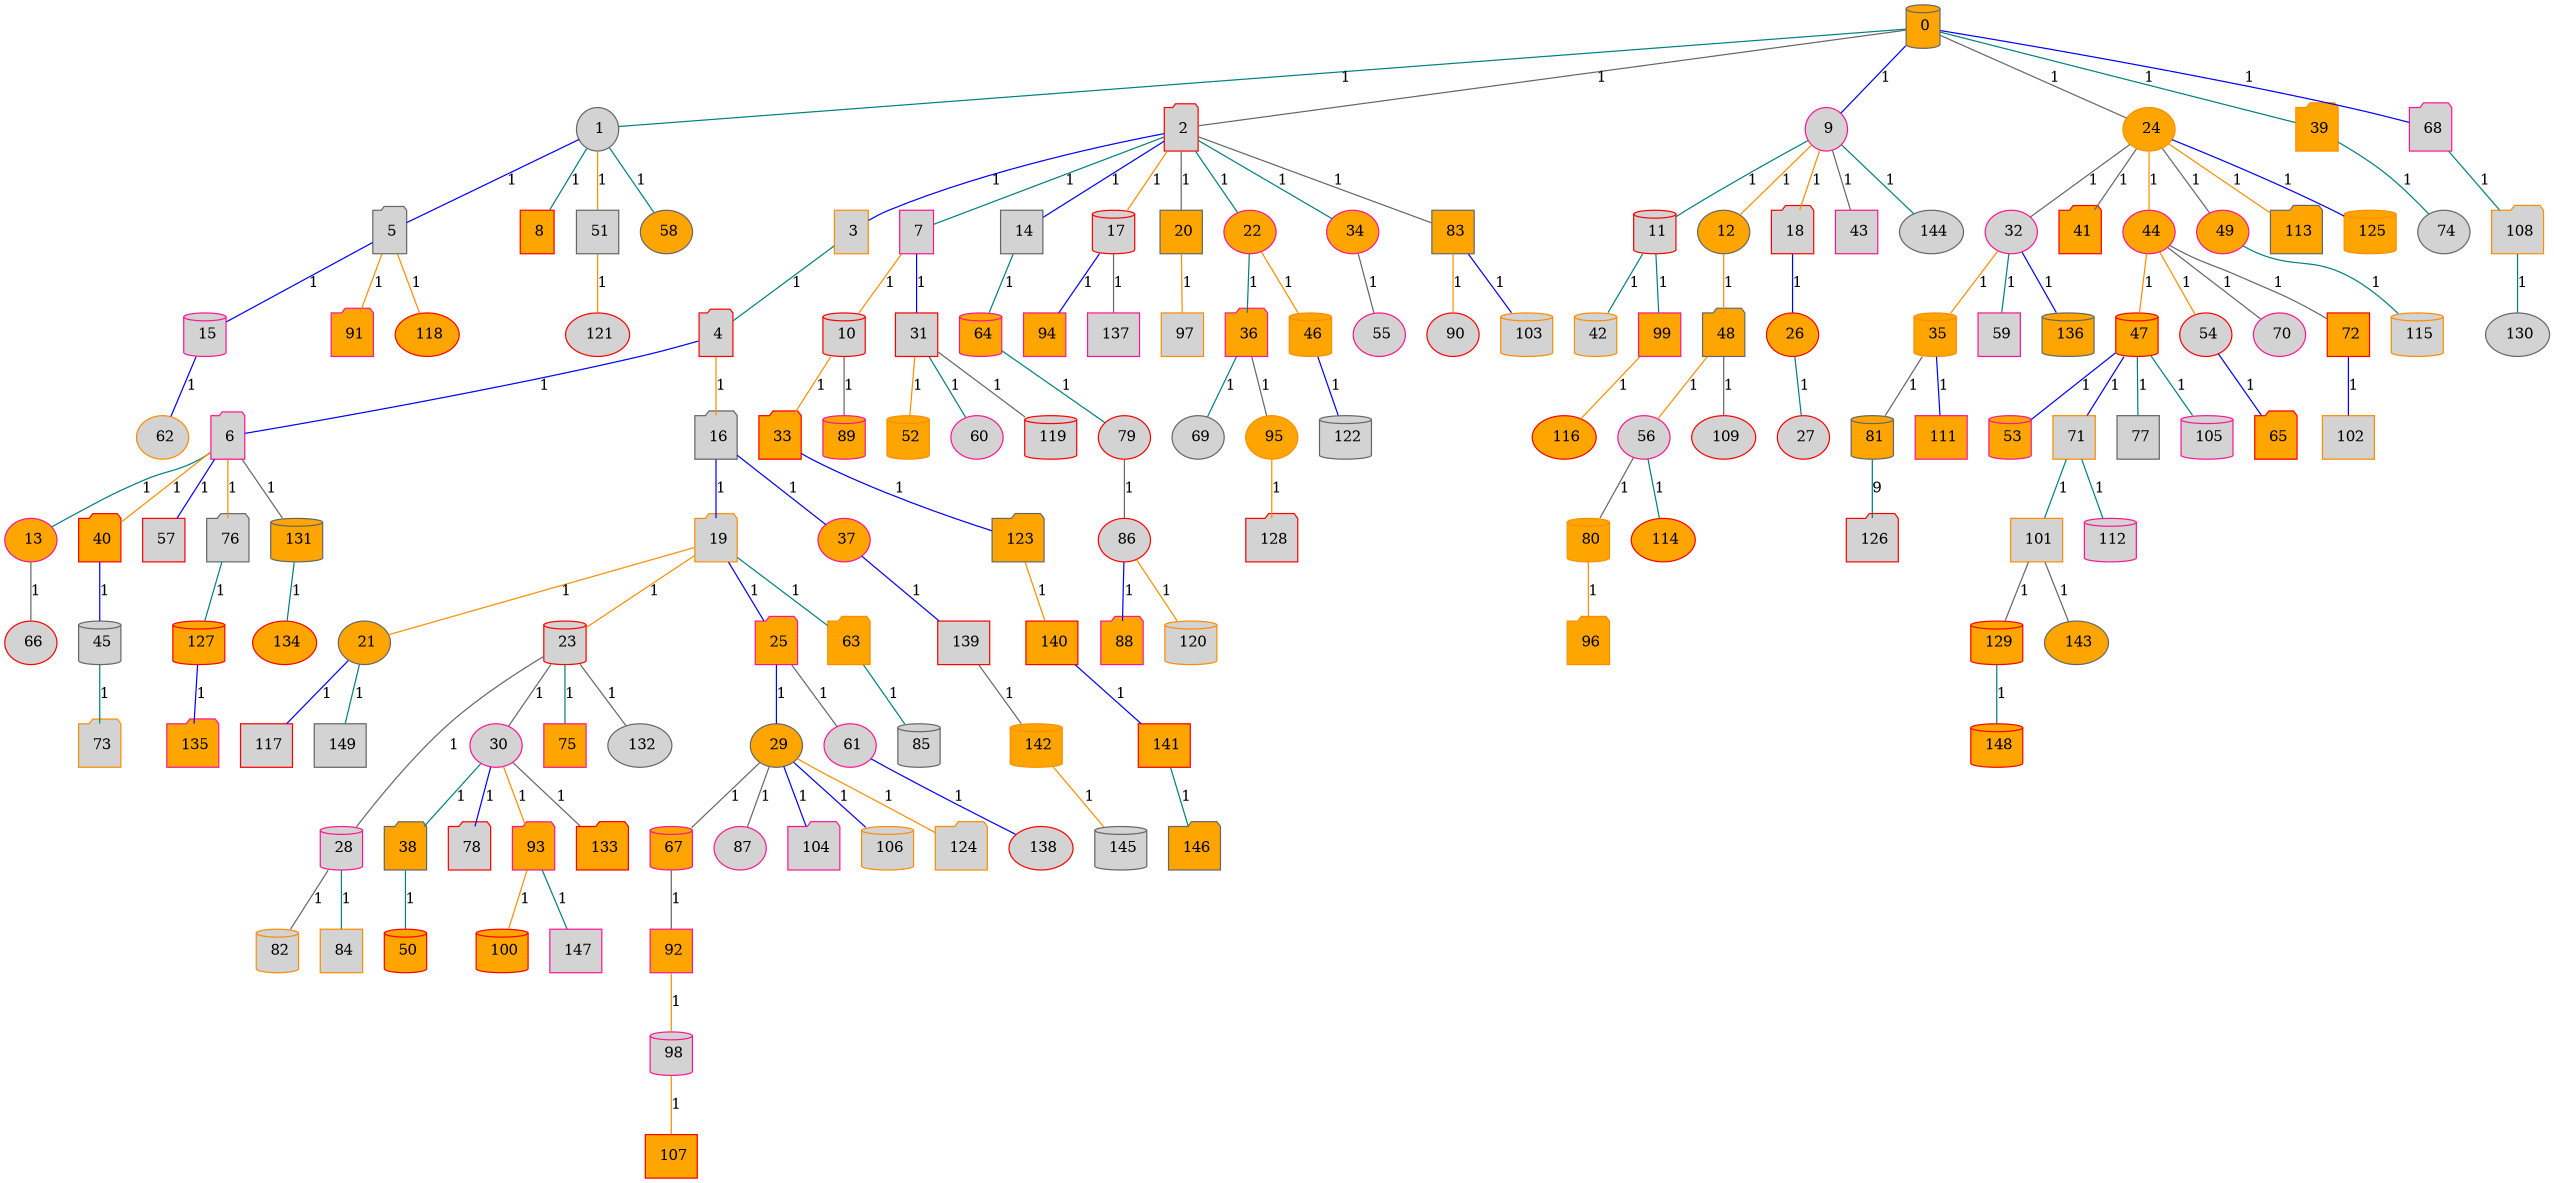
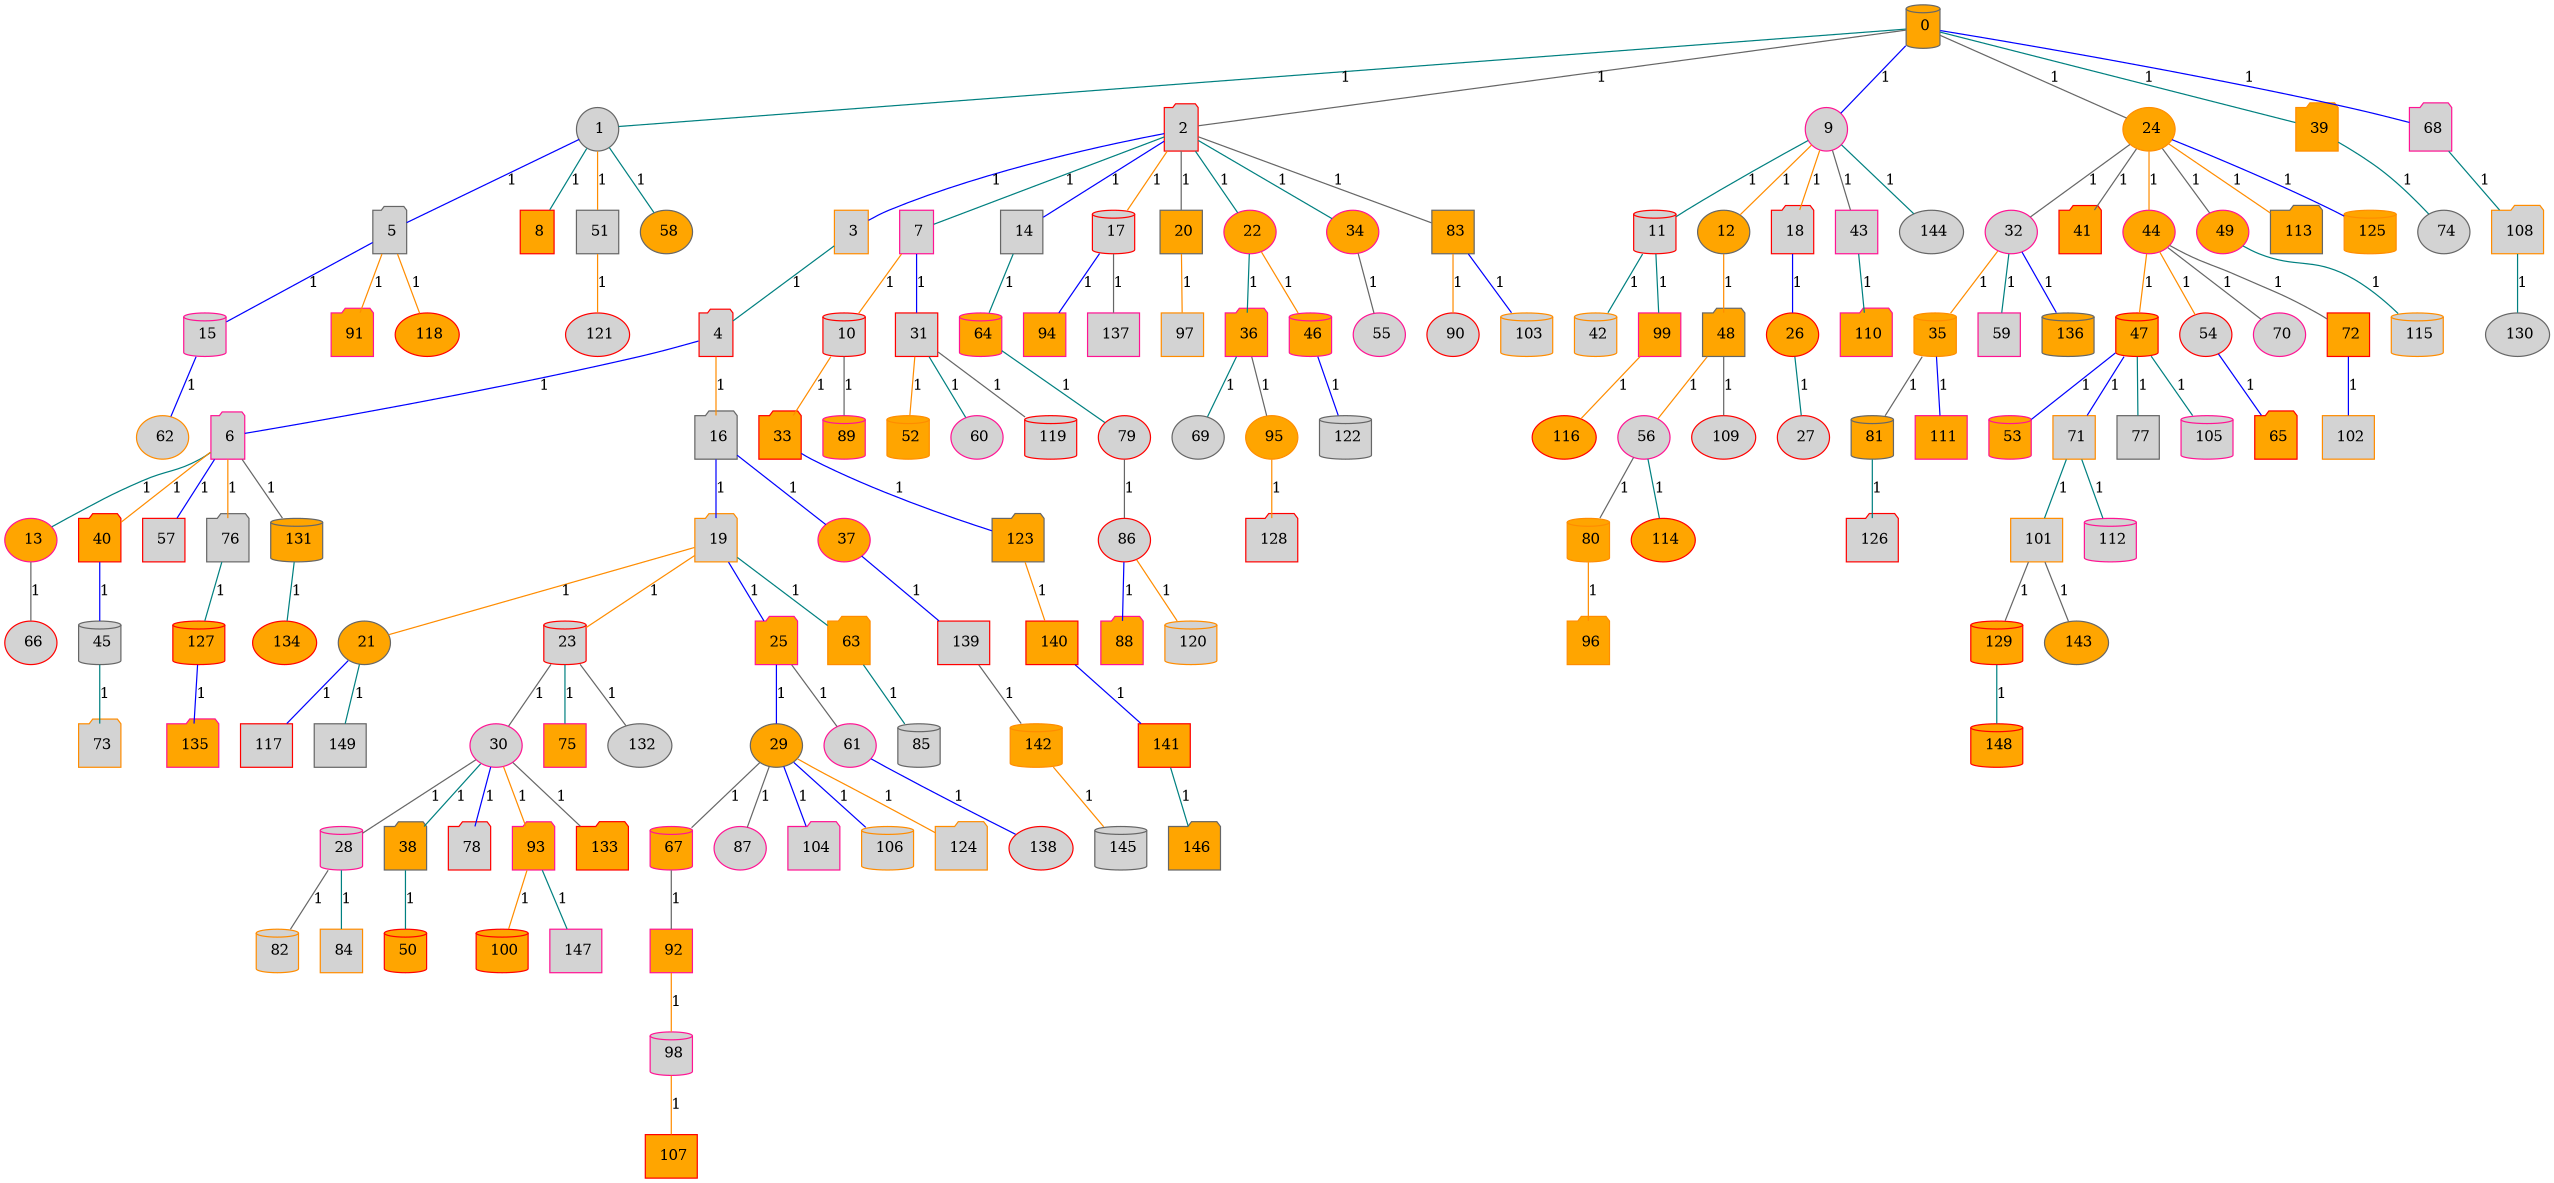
node "46": color darkorange -> deeppink
node "110": added
edge "81" -- "126": label "9" -> "1"
edge "23" -- "28": now "30" -- "28"
